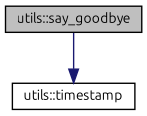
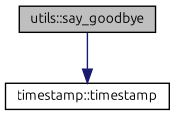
node "utils::timestamp": label "utils::timestamp" -> "timestamp::timestamp"
